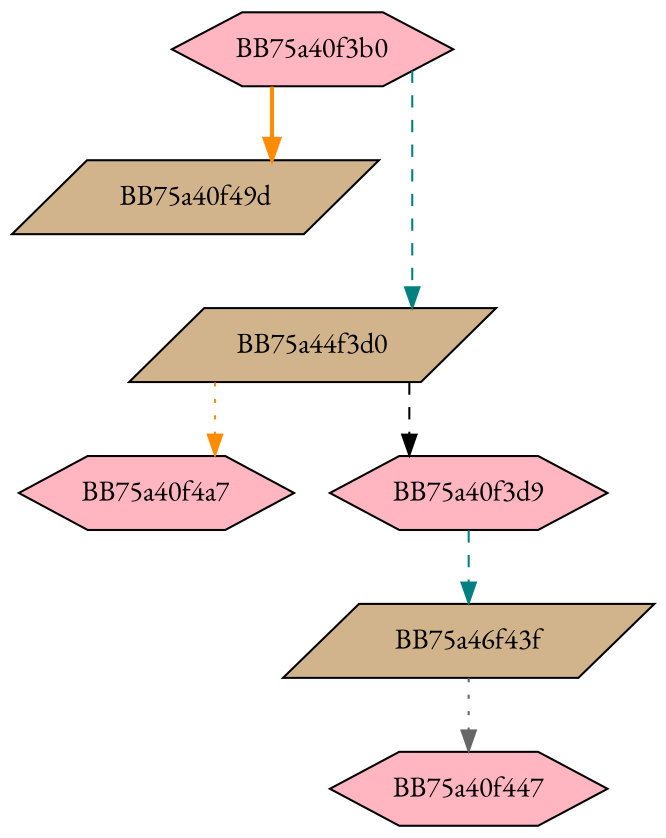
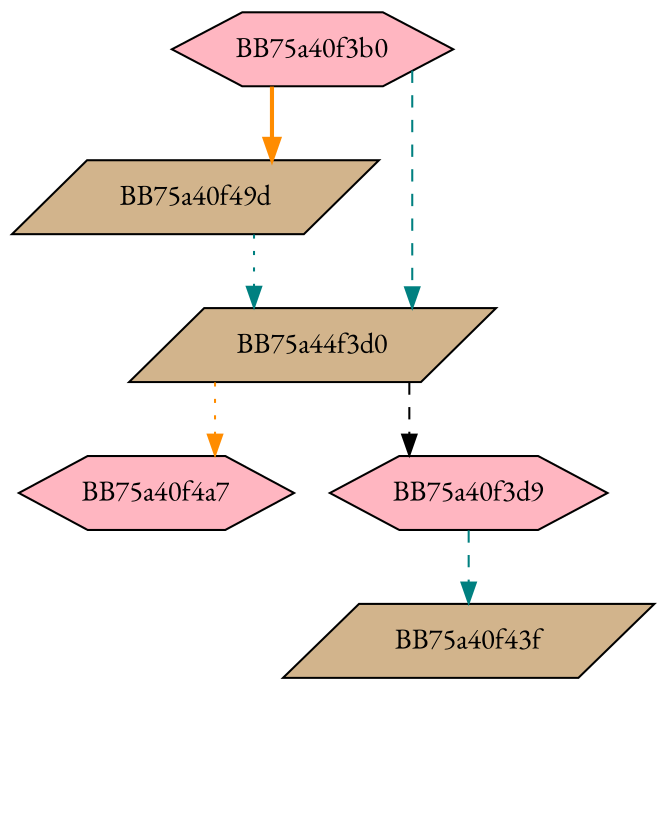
edge "BB75a40f49d" -> "BB75a44f3d0": added
node "BB75a46f43f": label "BB75a46f43f" -> "BB75a40f43f"
node "BB75a40f447": removed
